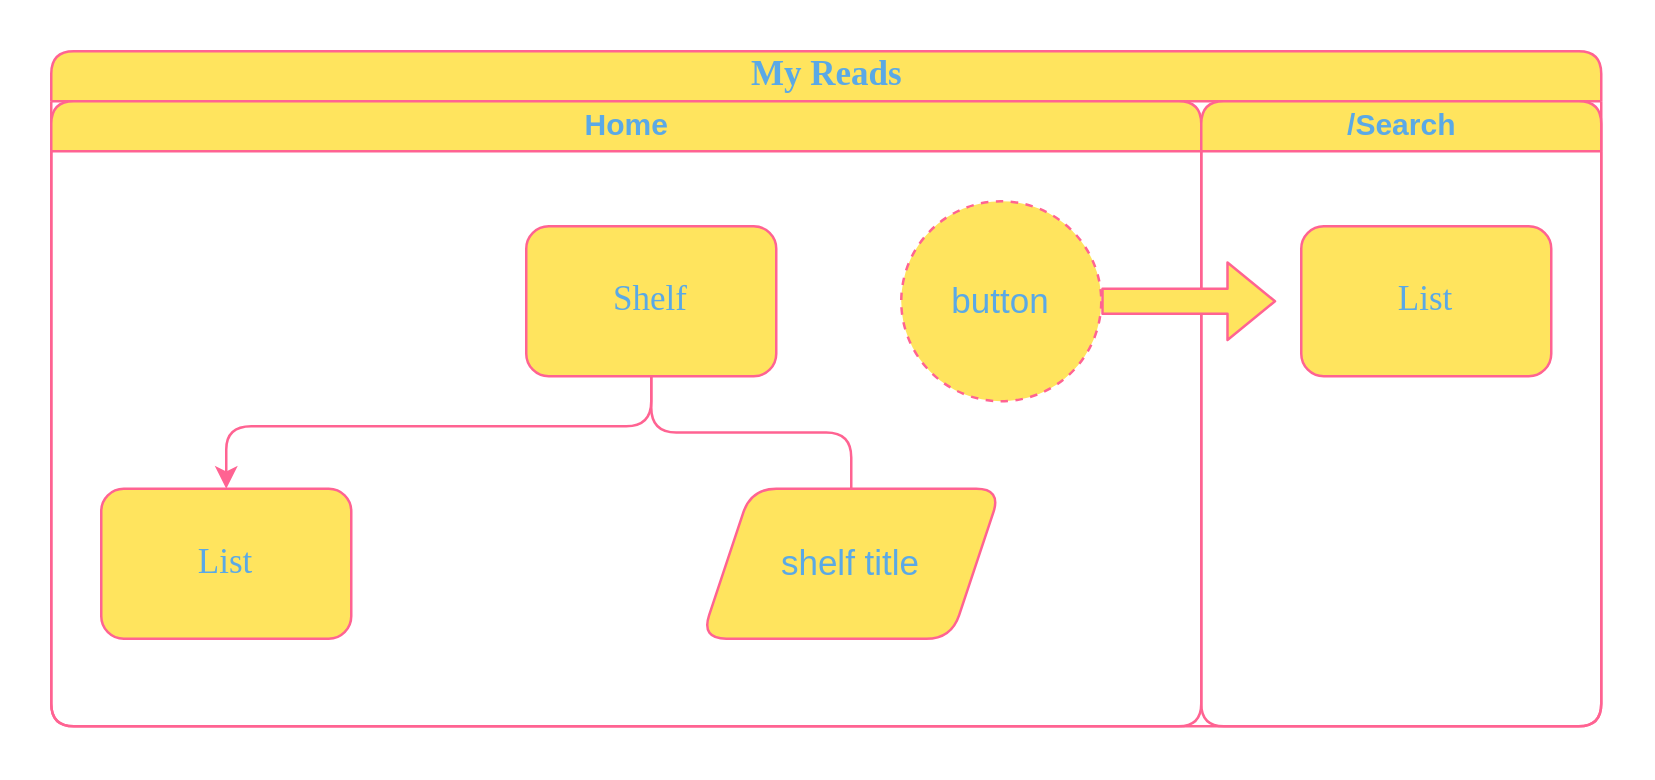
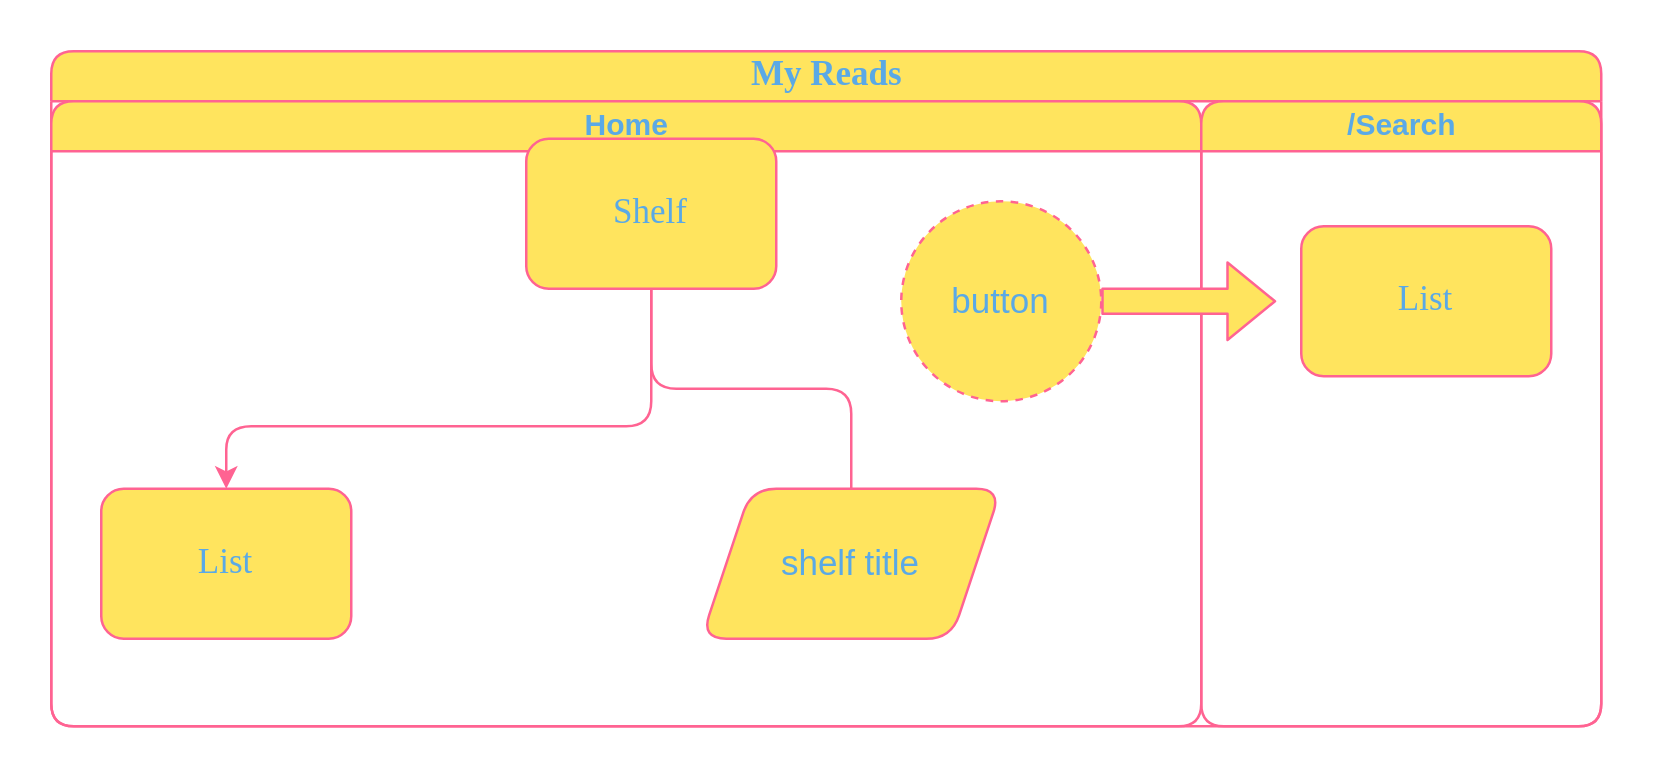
node "Shelf": moved (651, 301) -> (651, 214)
